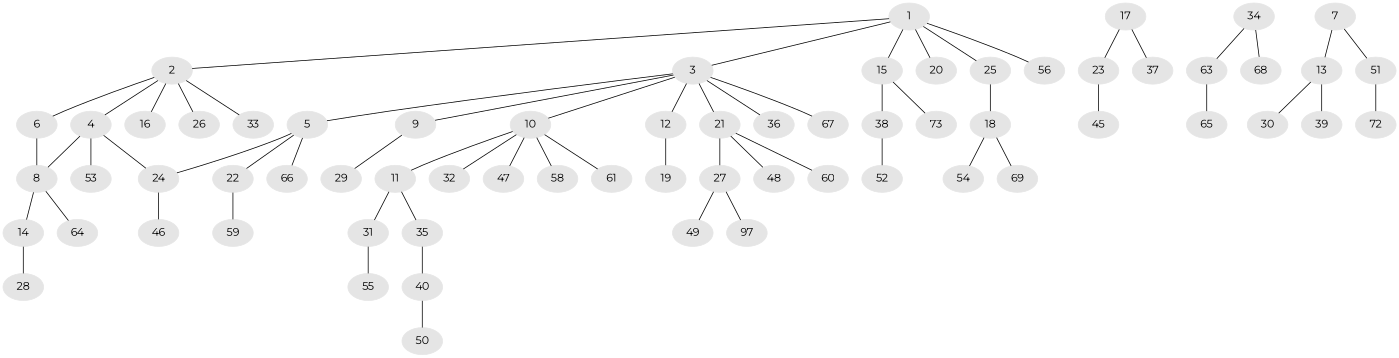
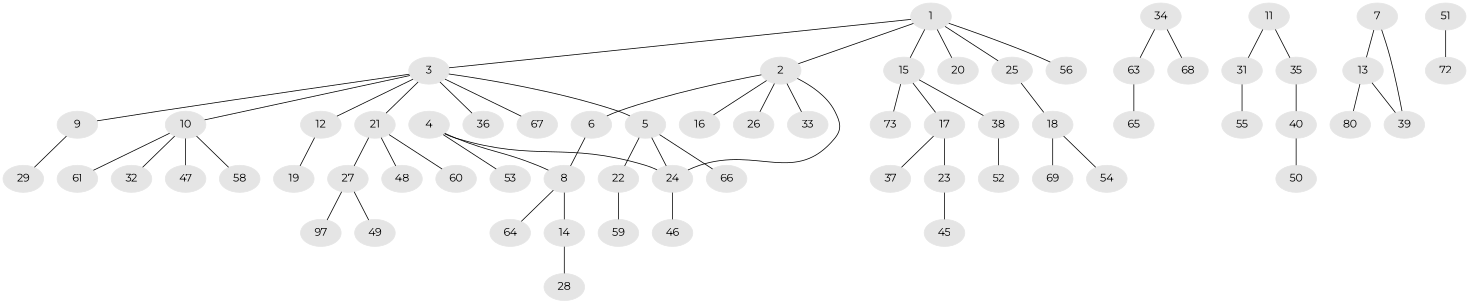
edge "7" -- "51": now "7" -- "39"
edge "2" -- "4": now "2" -- "24"
edge "15" -- "17": added
node "30": label "30" -> "80"
edge "10" -- "11": removed
